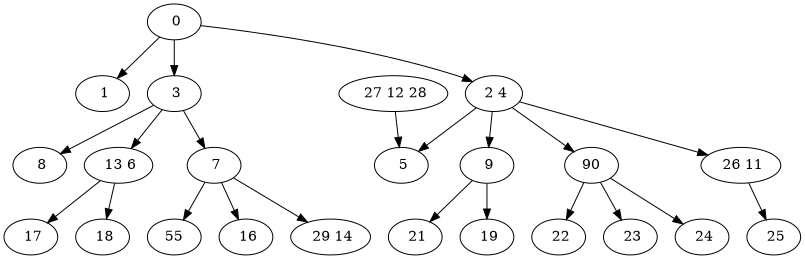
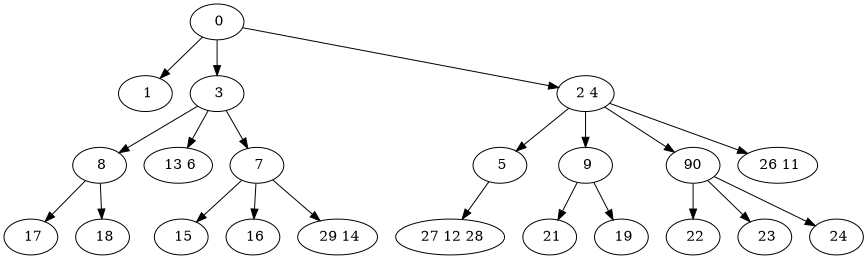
edge "27 12 28" -> "5": reversed
edge "13 6" -> "18": now "8" -> "18"
edge "13 6" -> "17": now "8" -> "17"
node "55": label "55" -> "15"
node "25": removed
